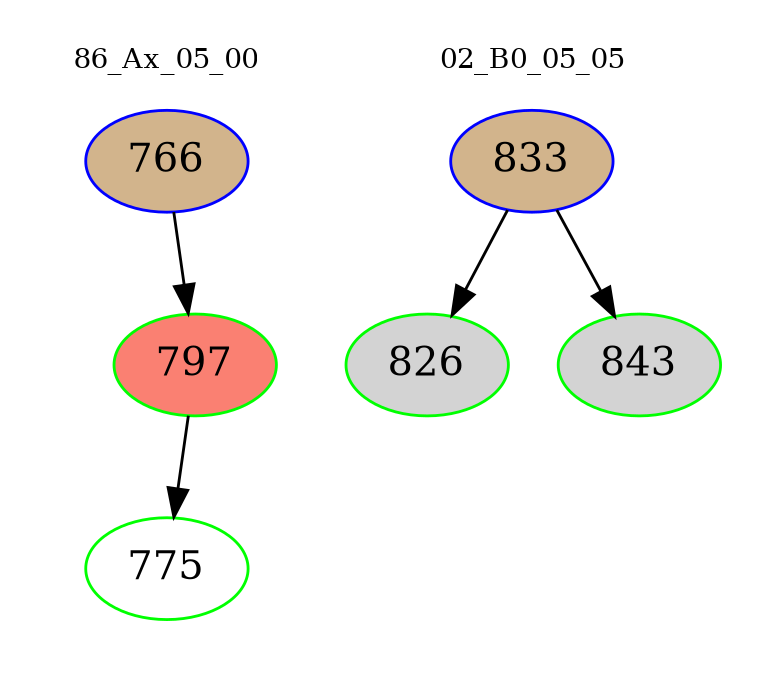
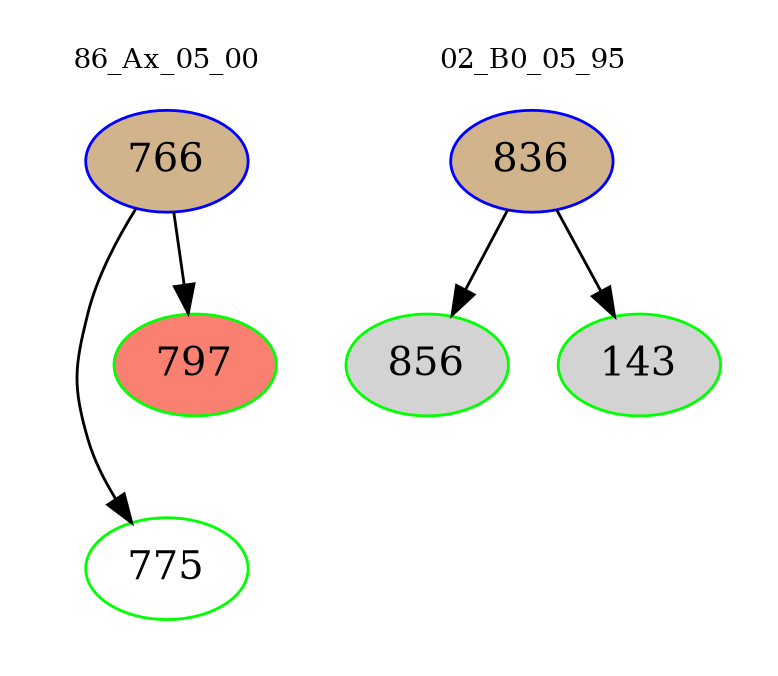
cluster "02_B0_05_05": label "02_B0_05_05" -> "02_B0_05_95"
node "833": label "833" -> "836"
node "826": label "826" -> "856"
node "843": label "843" -> "143"
edge "797" -> "775": now "766" -> "775"
